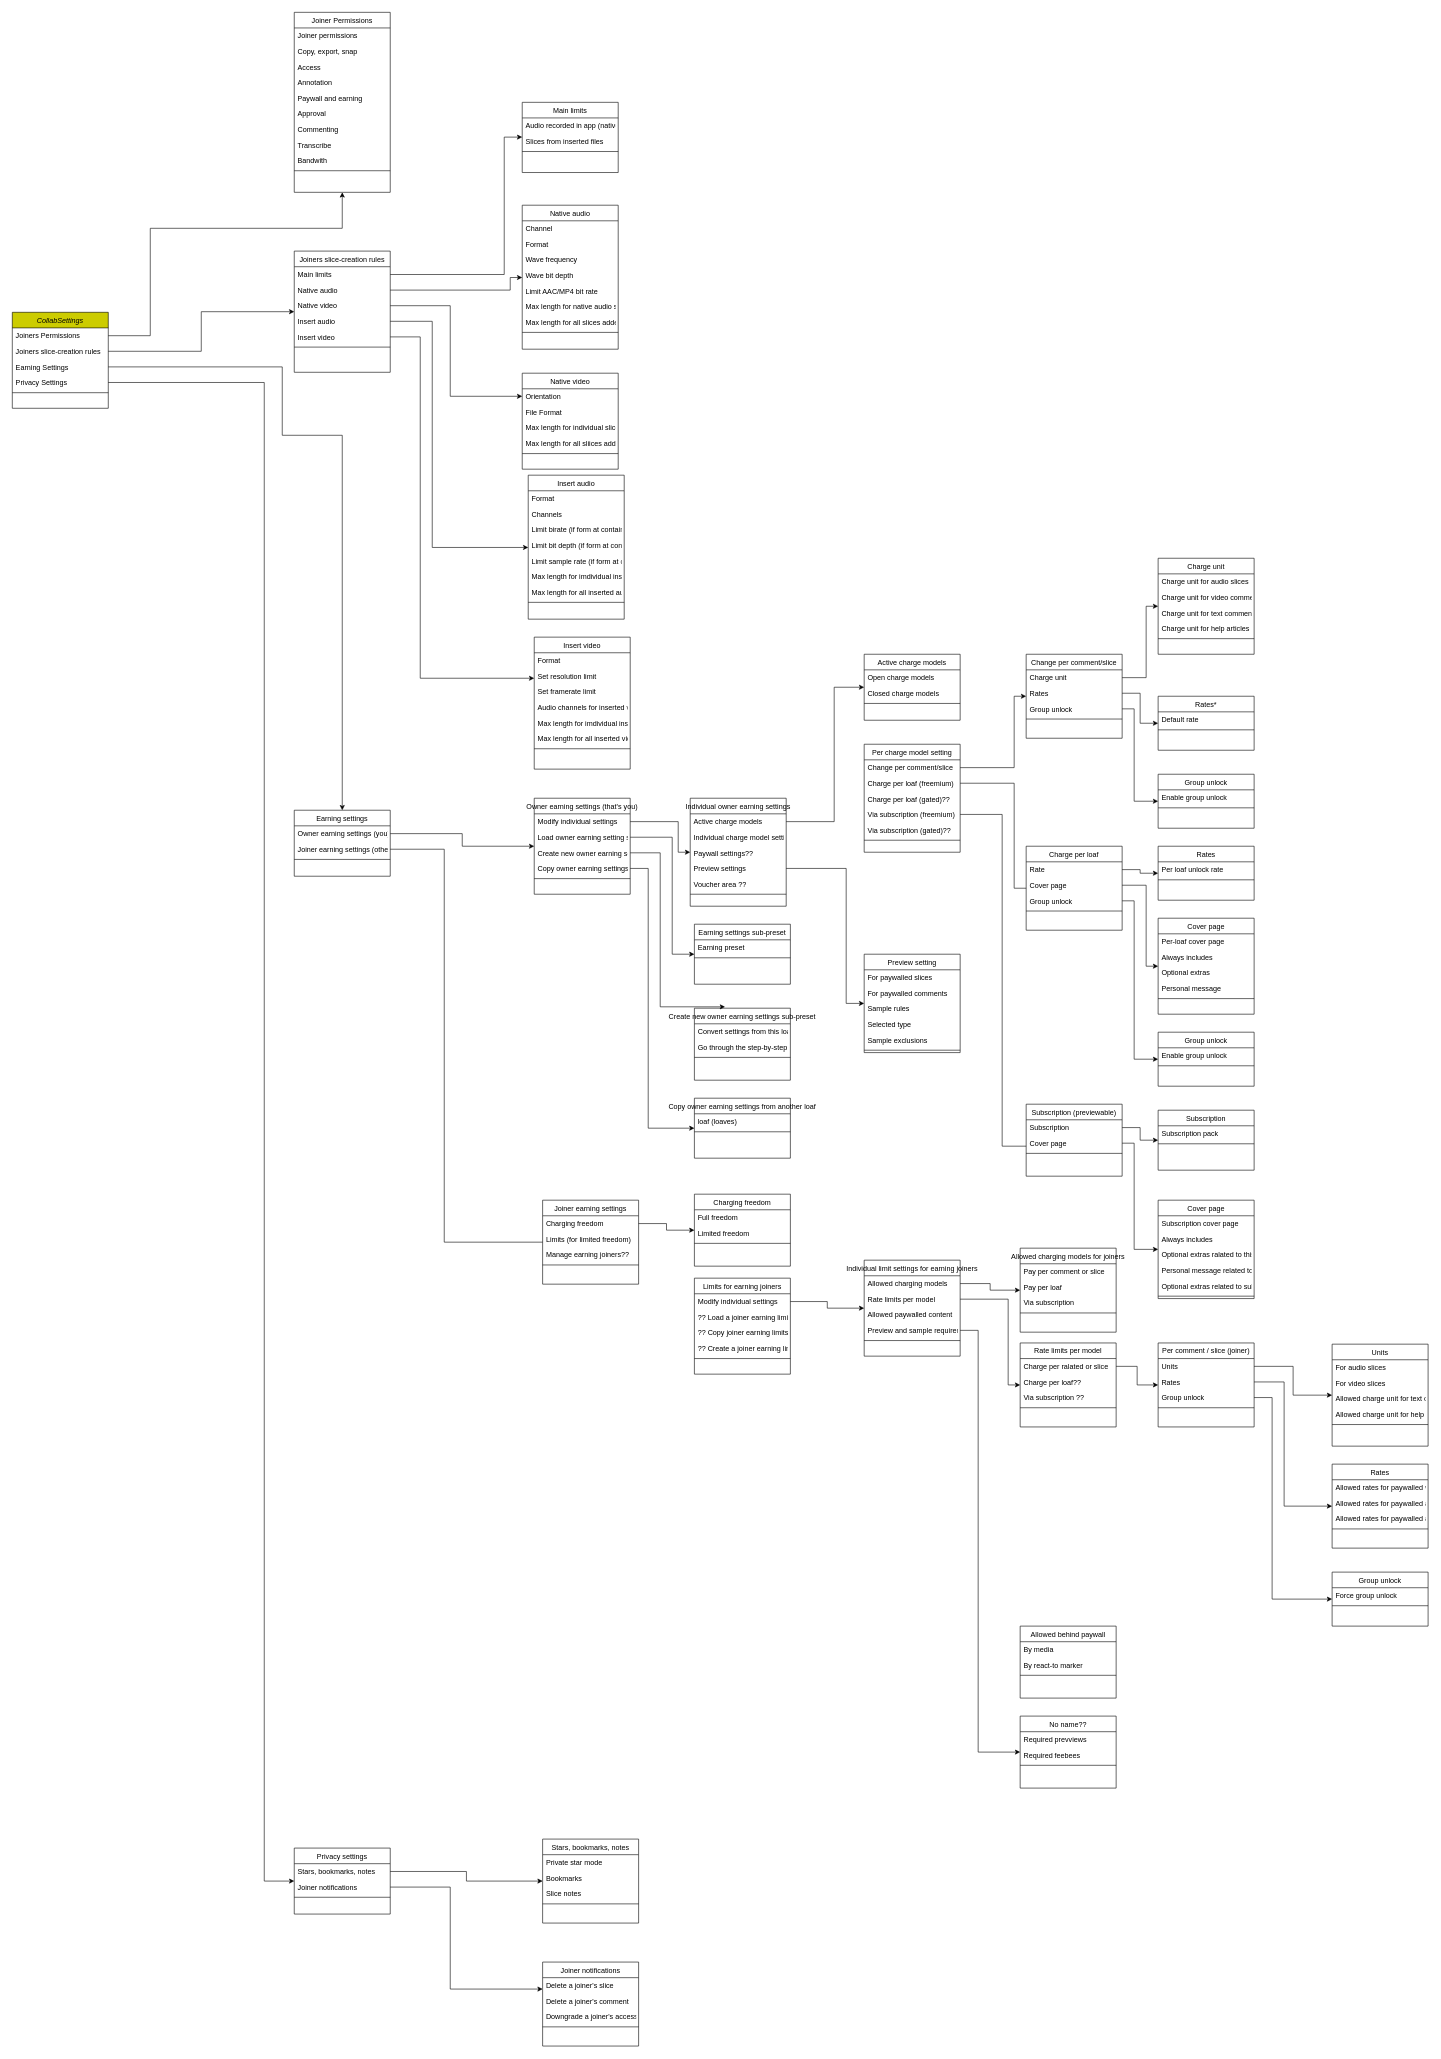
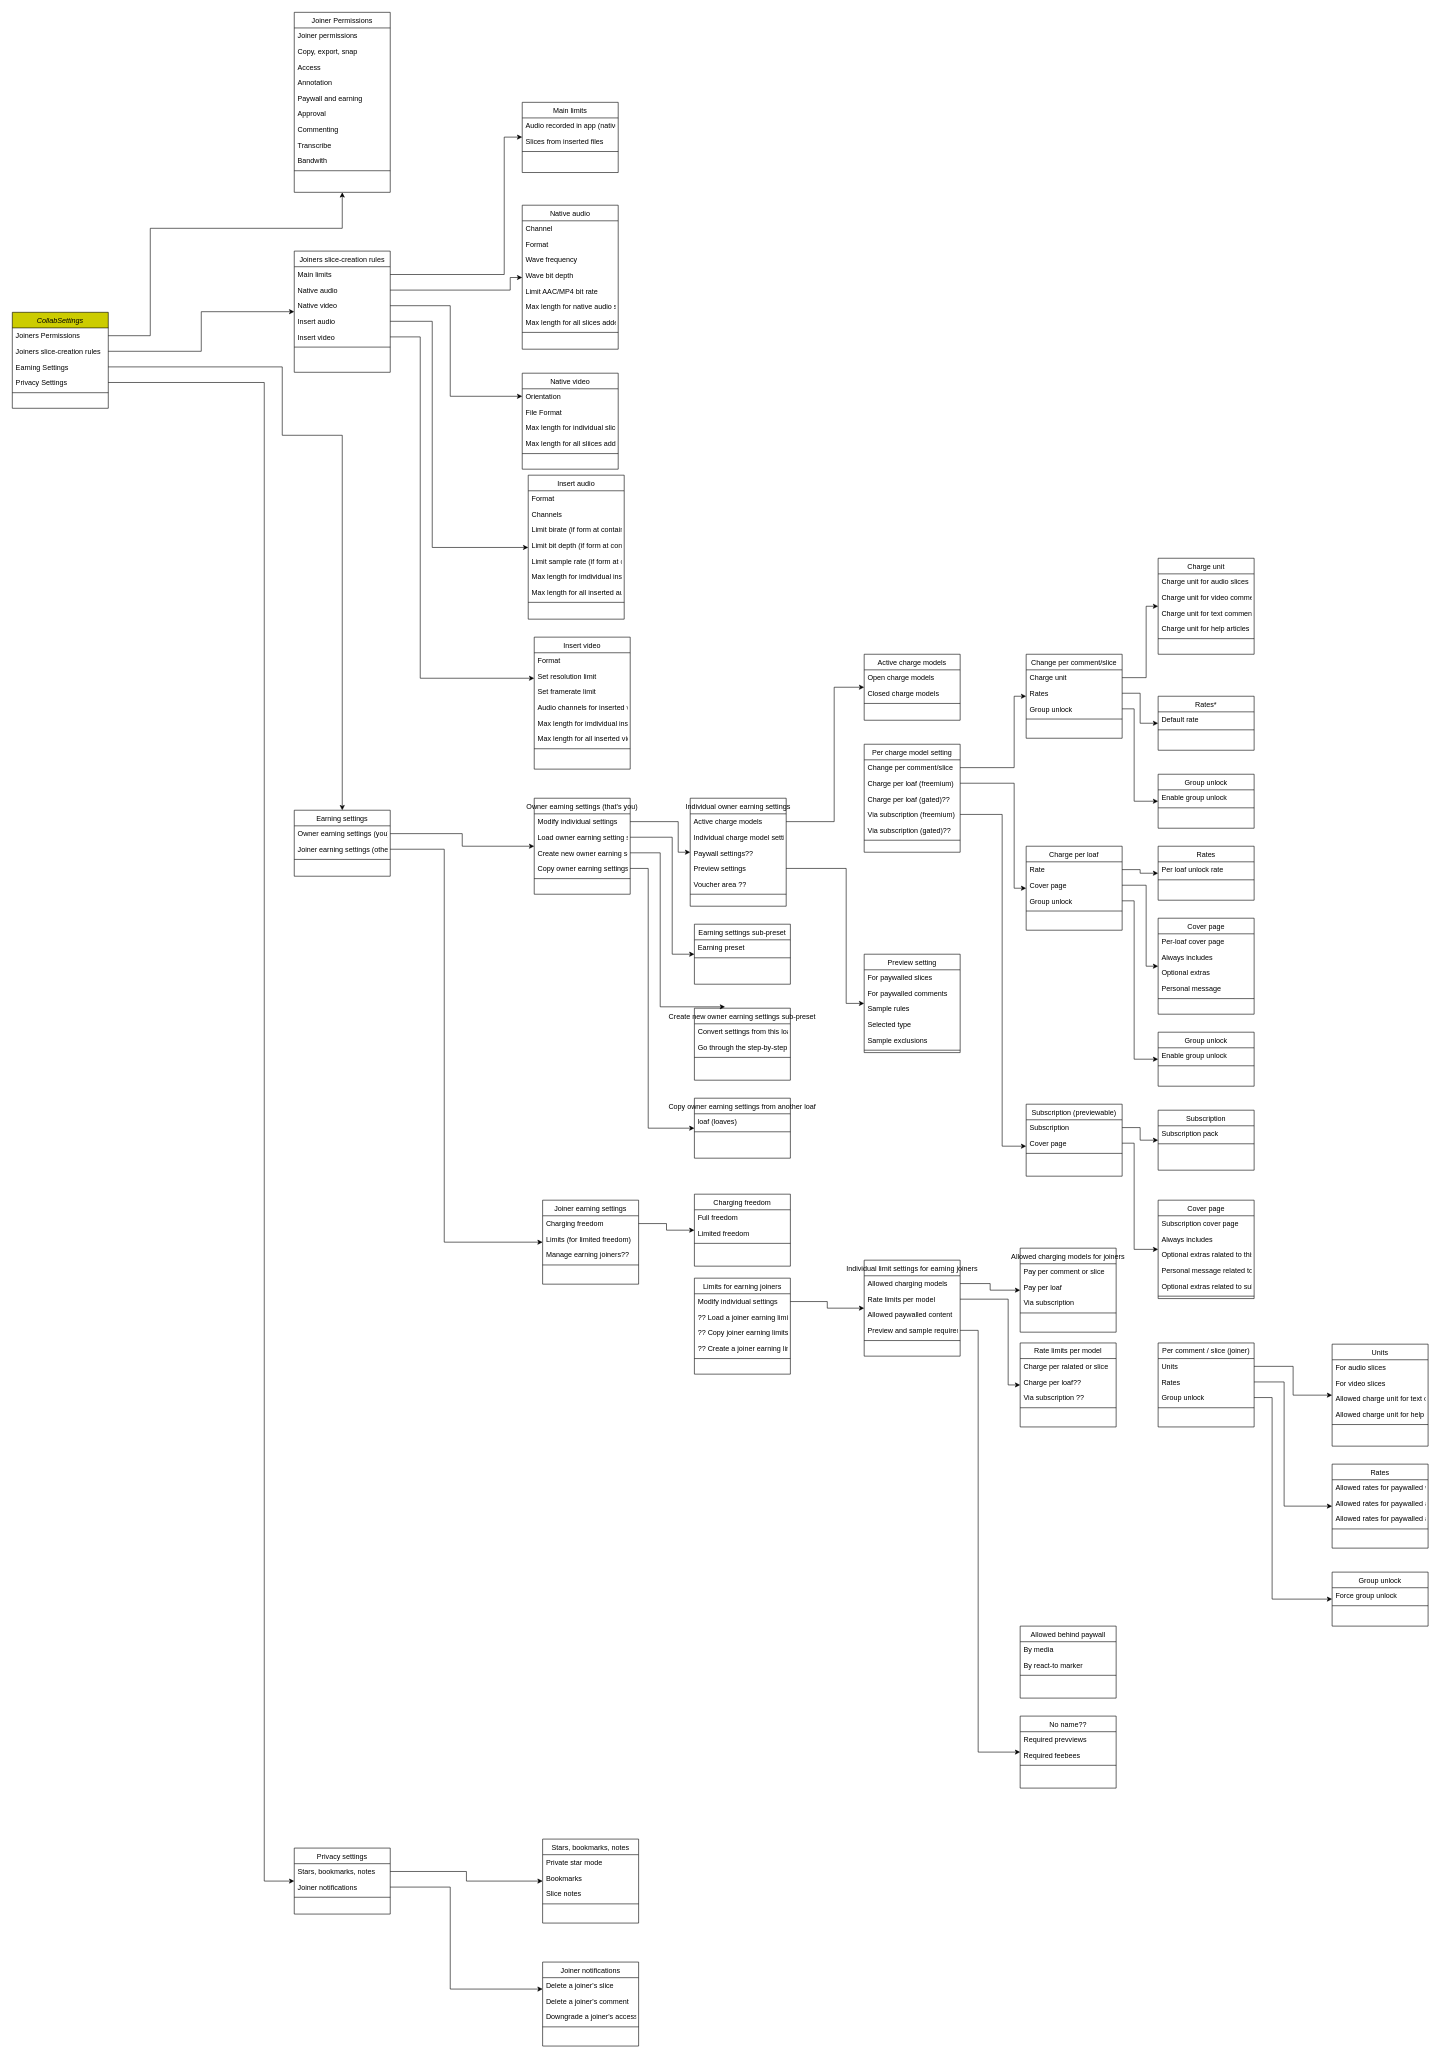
edge "Charge per loaf (freemium)" -- "Charge per loaf": arrowhead none -> classic
edge "Via subscription (freemium)" -- "Subscription (previewable)": arrowhead none -> classic
edge "Joiner earning settings (others)" -- "Joiner earning settings": arrowhead none -> classic
edge "Charge per ralated or slice" -> "Per comment / slice (joiner)": removed
